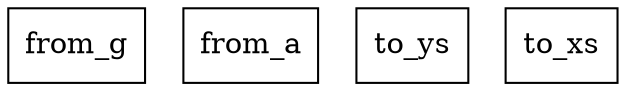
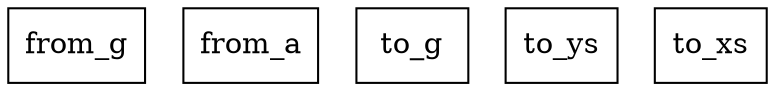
node "to_g": added
